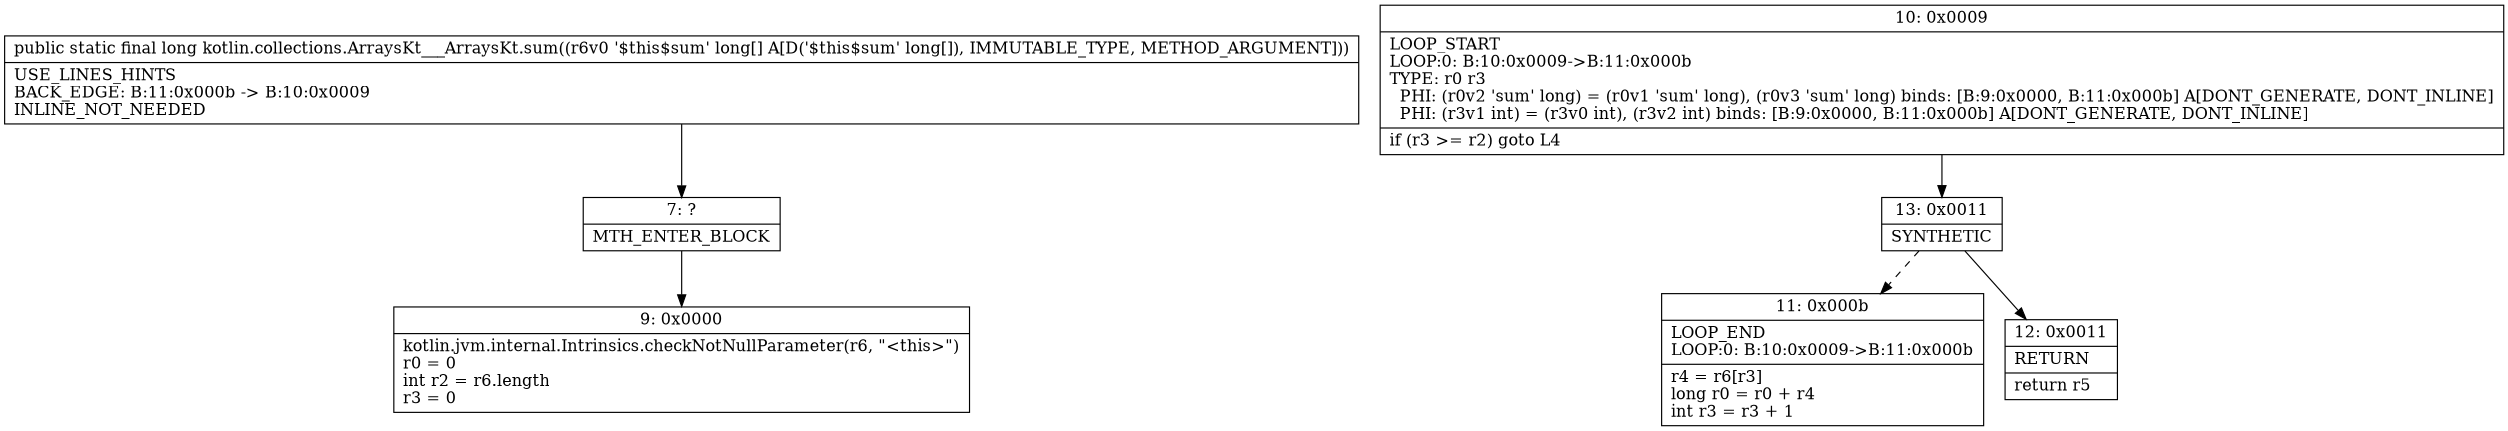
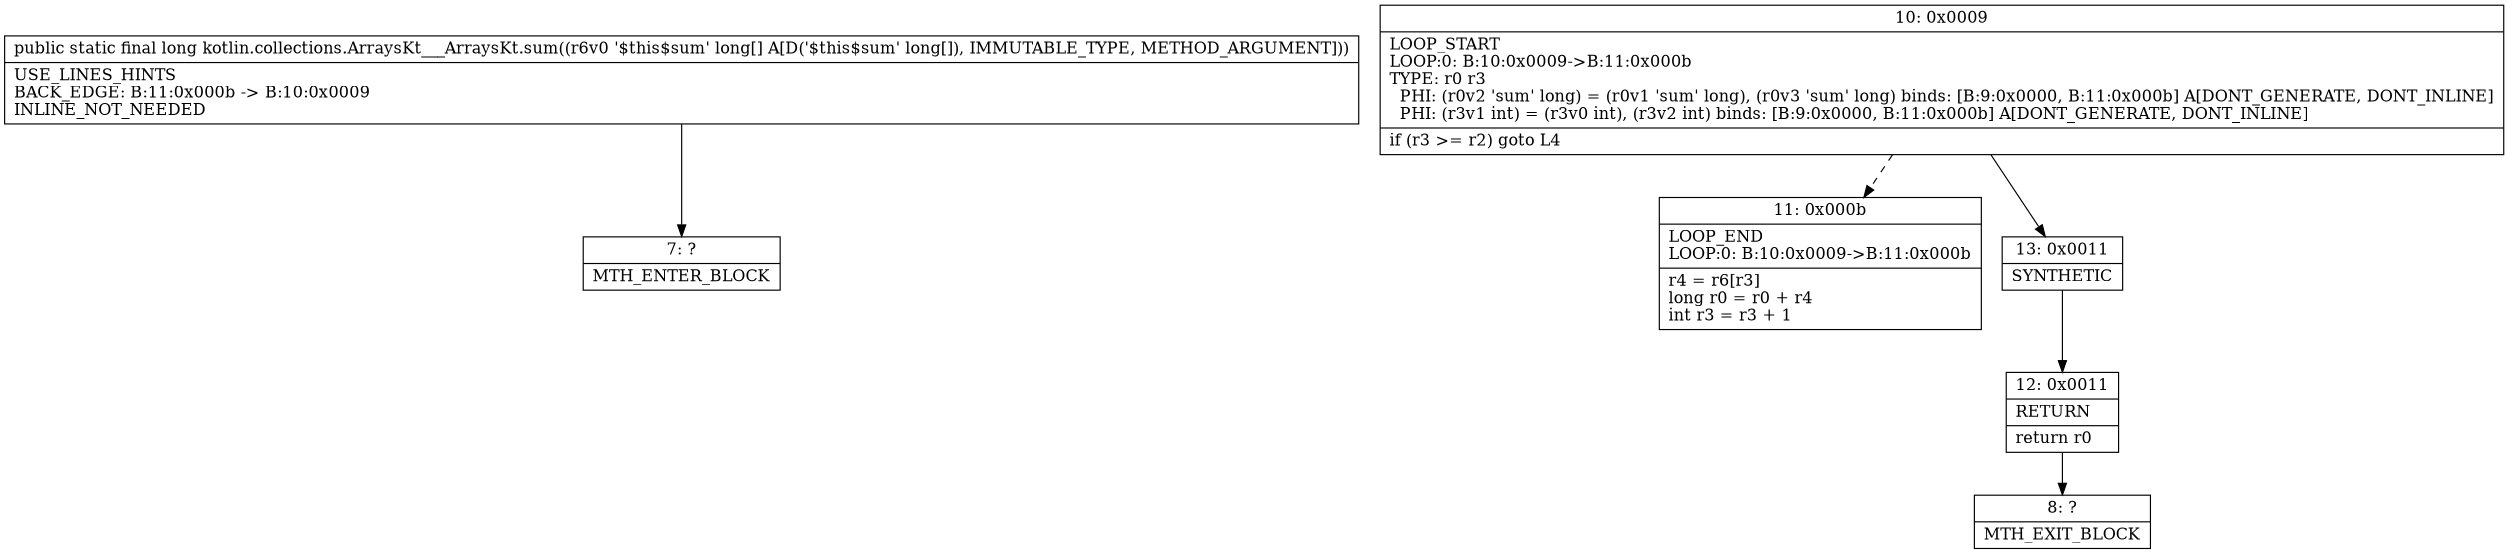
edge "13: 0x0011" -> "11: 0x000b": now "10: 0x0009" -> "11: 0x000b"
node "9: 0x0000": removed
node "12: 0x0011": text "return r5" -> "return r0"
node "8: ?": added
